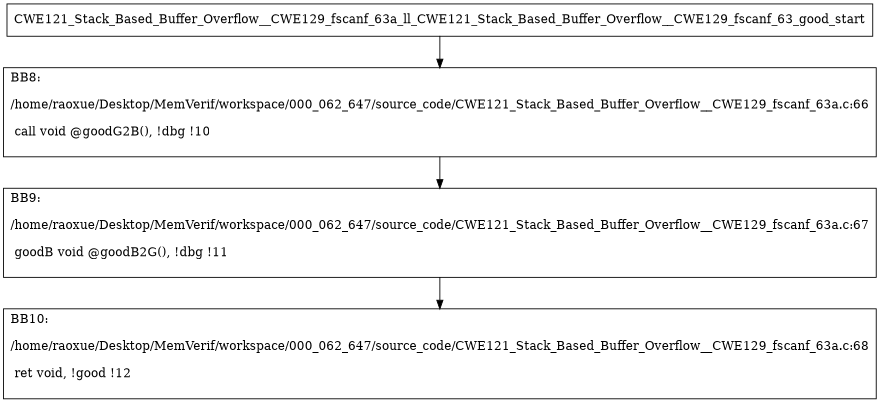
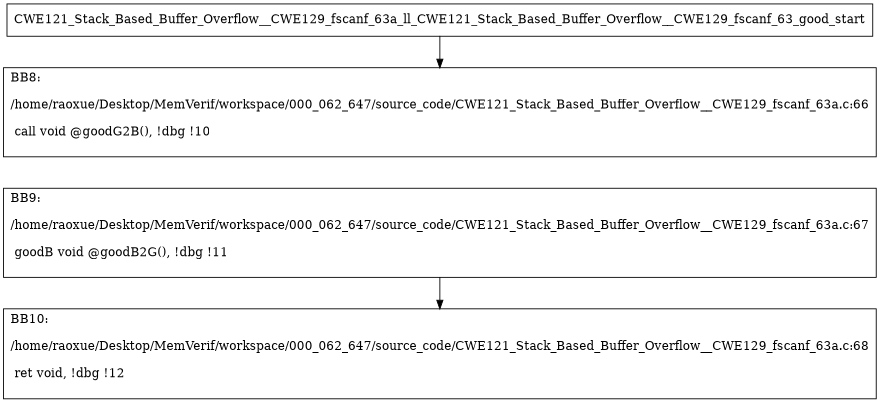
edge "BB8:" -> "BB9:": removed
node "BB10:": text "ret void, !good !12" -> "ret void, !dbg !12"
